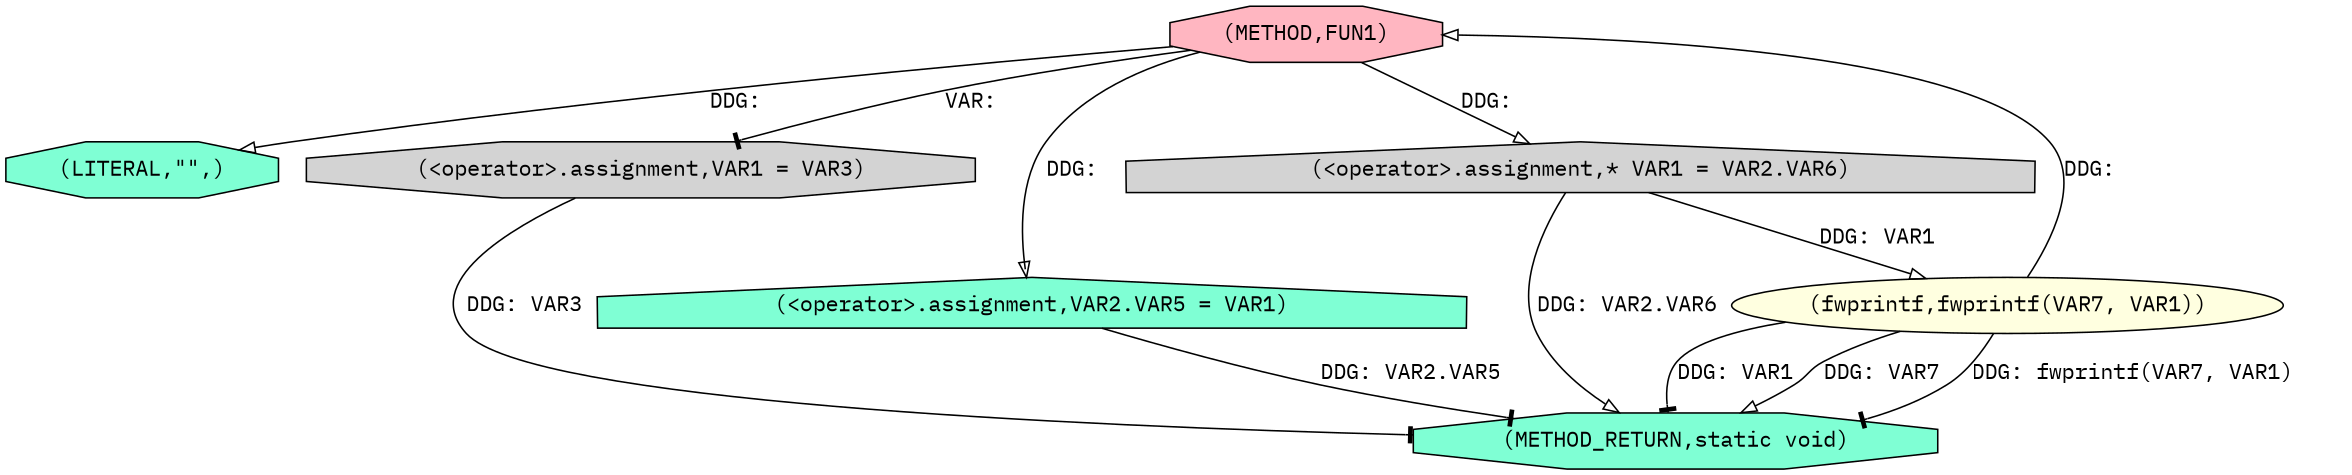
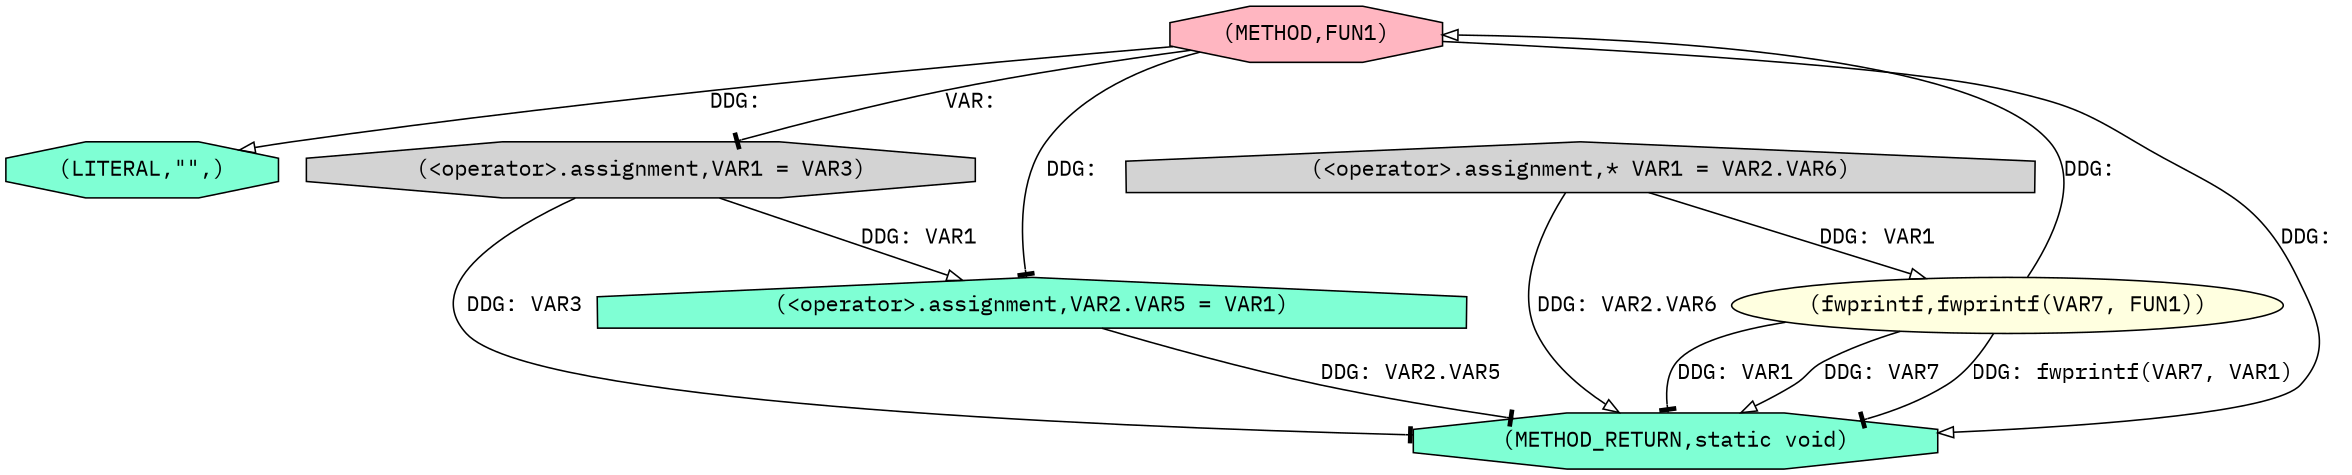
edge "(METHOD,FUN1)" -> "(<operator>.assignment,* VAR1 = VAR2.VAR6)": now "(METHOD,FUN1)" -> "(METHOD_RETURN,static void)"
edge "(METHOD,FUN1)" -> "(<operator>.assignment,VAR2.VAR5 = VAR1)": arrowhead onormal -> tee
edge "(<operator>.assignment,VAR1 = VAR3)" -> "(<operator>.assignment,VAR2.VAR5 = VAR1)": added, label "DDG: VAR1"
node "(fwprintf,fwprintf(VAR7, VAR1))": label "(fwprintf,fwprintf(VAR7, VAR1))" -> "(fwprintf,fwprintf(VAR7, FUN1))"
